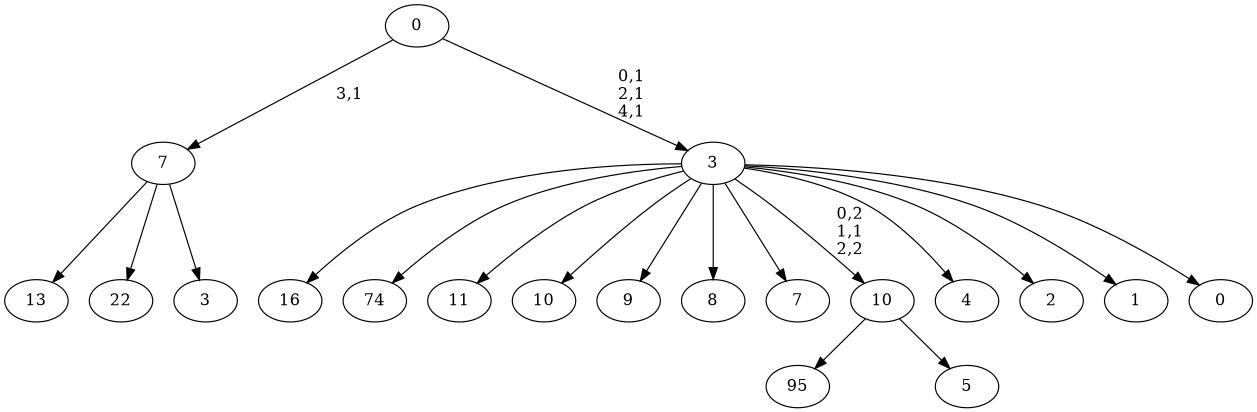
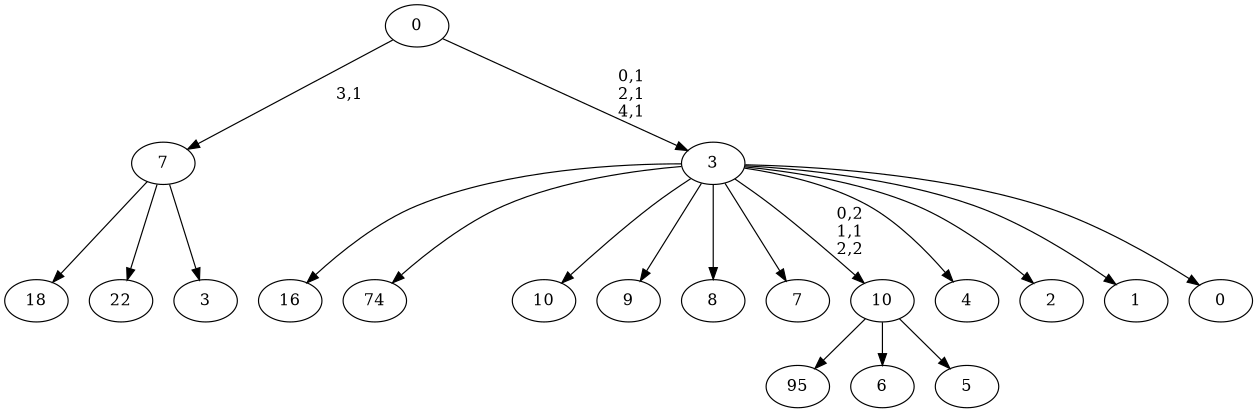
node "13": label "13" -> "18"
node "11": removed
node "6": added
